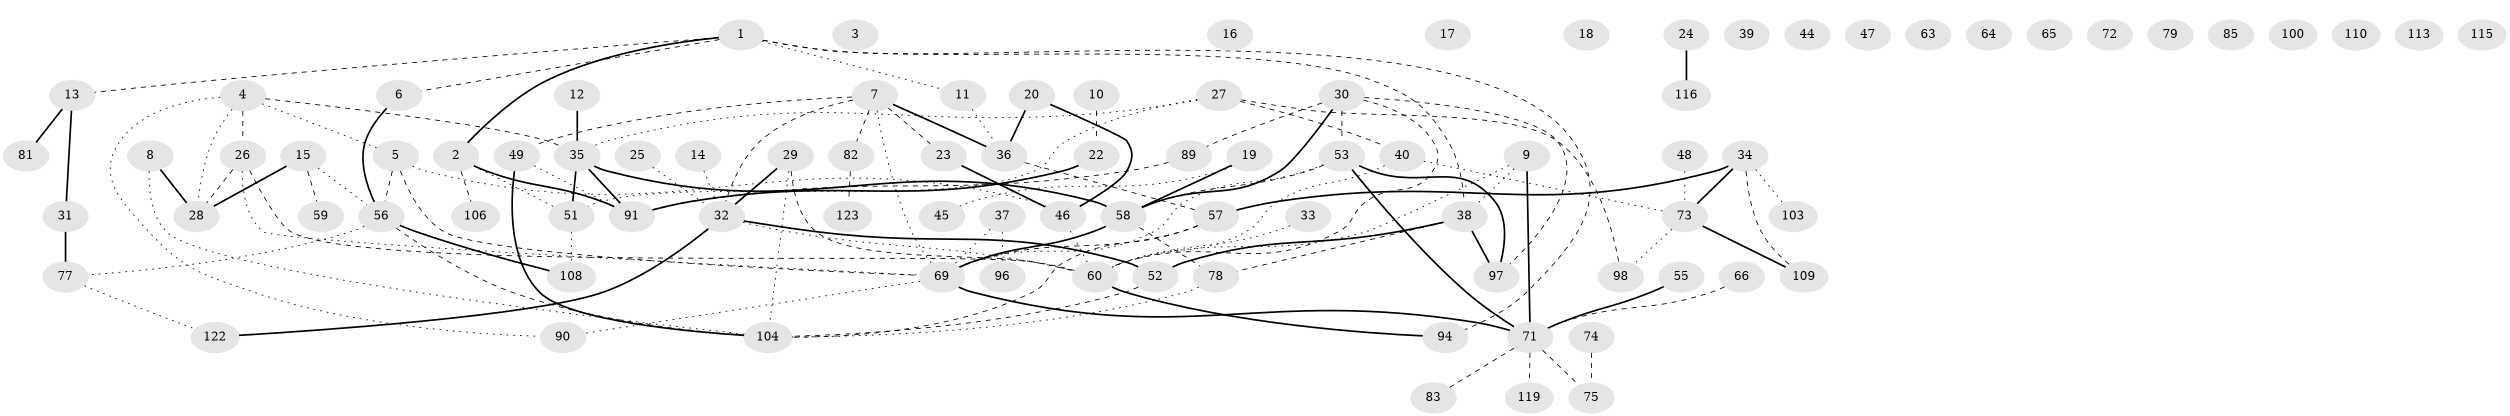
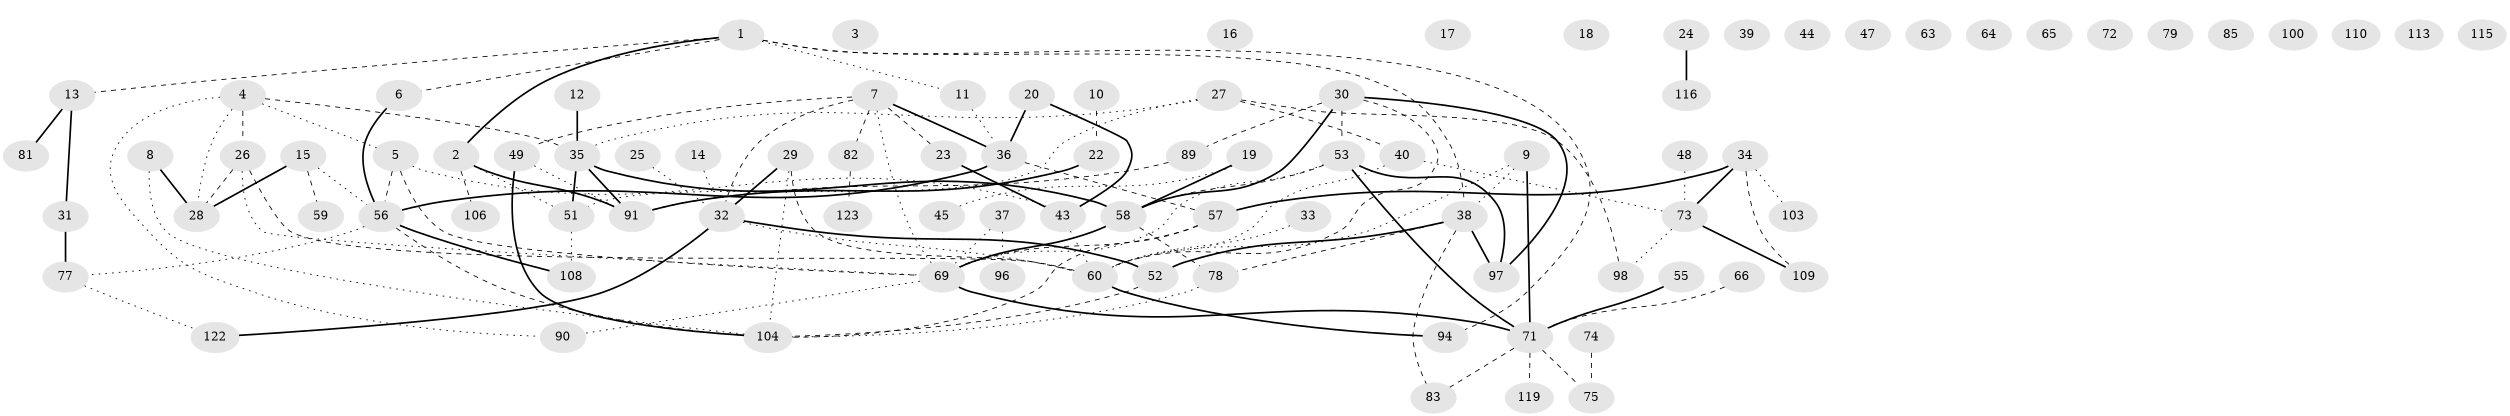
edge "30" -- "97": style dashed -> bold
edge "36" -- "56": added
node "46": label "46" -> "43"
edge "38" -- "83": added
